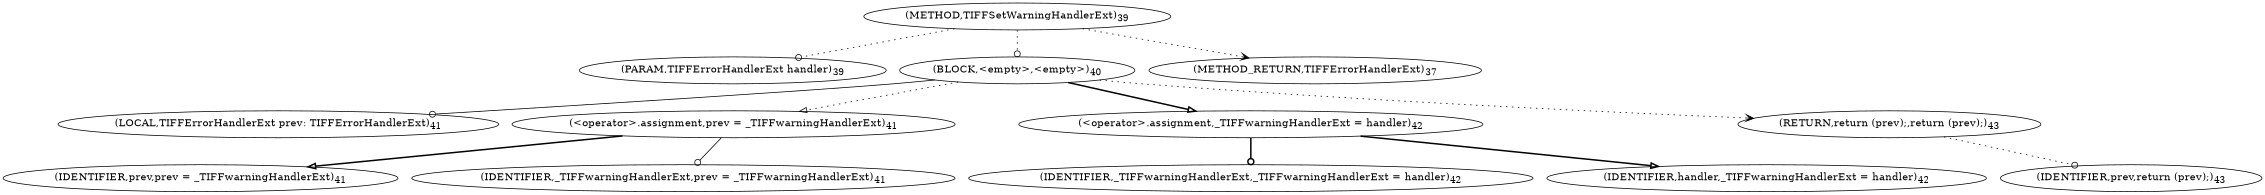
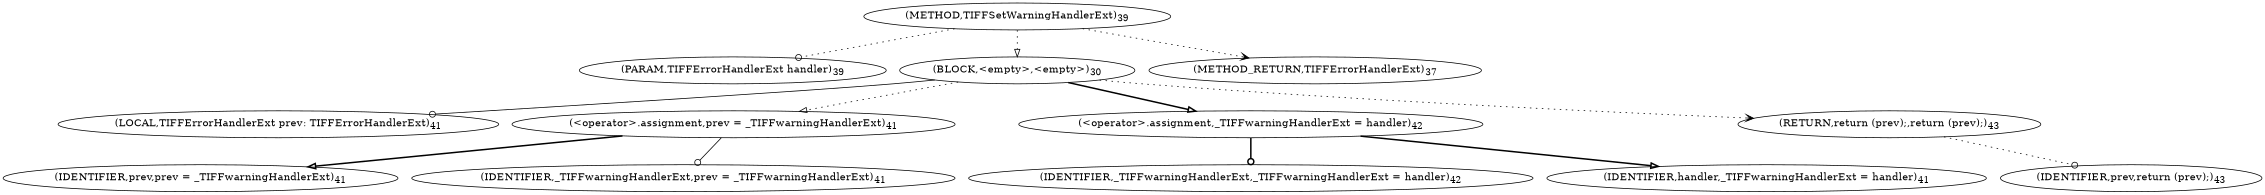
edge "(METHOD,TIFFSetWarningHandlerExt)" -> "(BLOCK,<empty>,<empty>)": arrowhead odot -> onormal
node "(BLOCK,<empty>,<empty>)": text "40" -> "30"
node "(IDENTIFIER,handler,_TIFFwarningHandlerExt = handler)": text "42" -> "41"
